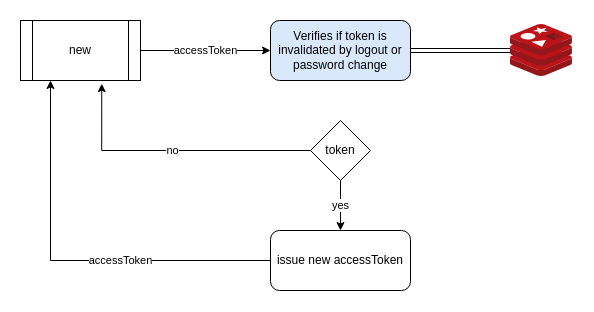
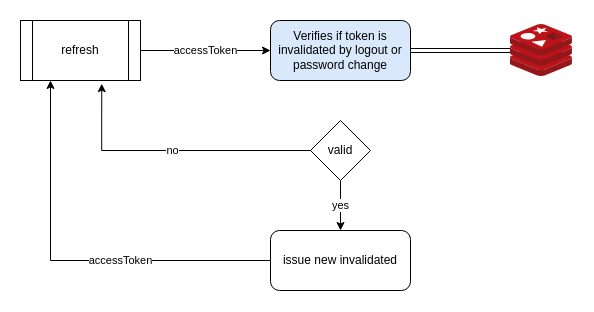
node "new": label "new" -> "refresh"
node "token": label "token" -> "valid"
node "issue new accessToken": label "issue new accessToken" -> "issue new invalidated"
